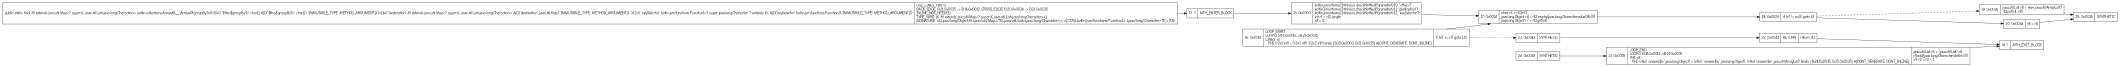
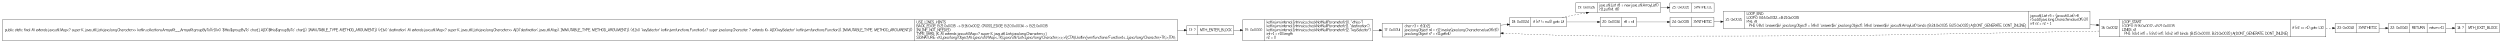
edge "20: 0x0034" -> "25: 0x0035": now "20: 0x0034" -> "24: 0x0035"
edge "16: 0x0012" -> "17: 0x0014": style solid -> dashed
edge "21: 0x0035" -> "14: ?": now "21: 0x0035" -> "16: 0x0012"
node "21: 0x0035": text "r5.add(java.lang.Character.static(r3))" -> "r5.add(java.lang.Character.valueOf(r3))"
